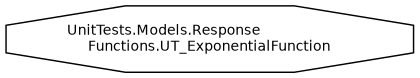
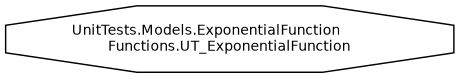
node "UnitTests.Models.Response Functions.UT_ExponentialFunction": label "UnitTests.Models.Response Functions.UT_ExponentialFunction" -> "UnitTests.Models.ExponentialFunction Functions.UT_ExponentialFunction"
